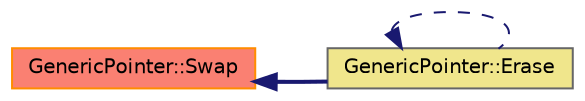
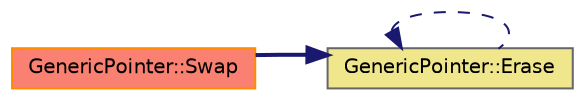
edge "GenericPointer::Erase" -> "GenericPointer::Swap": reversed
